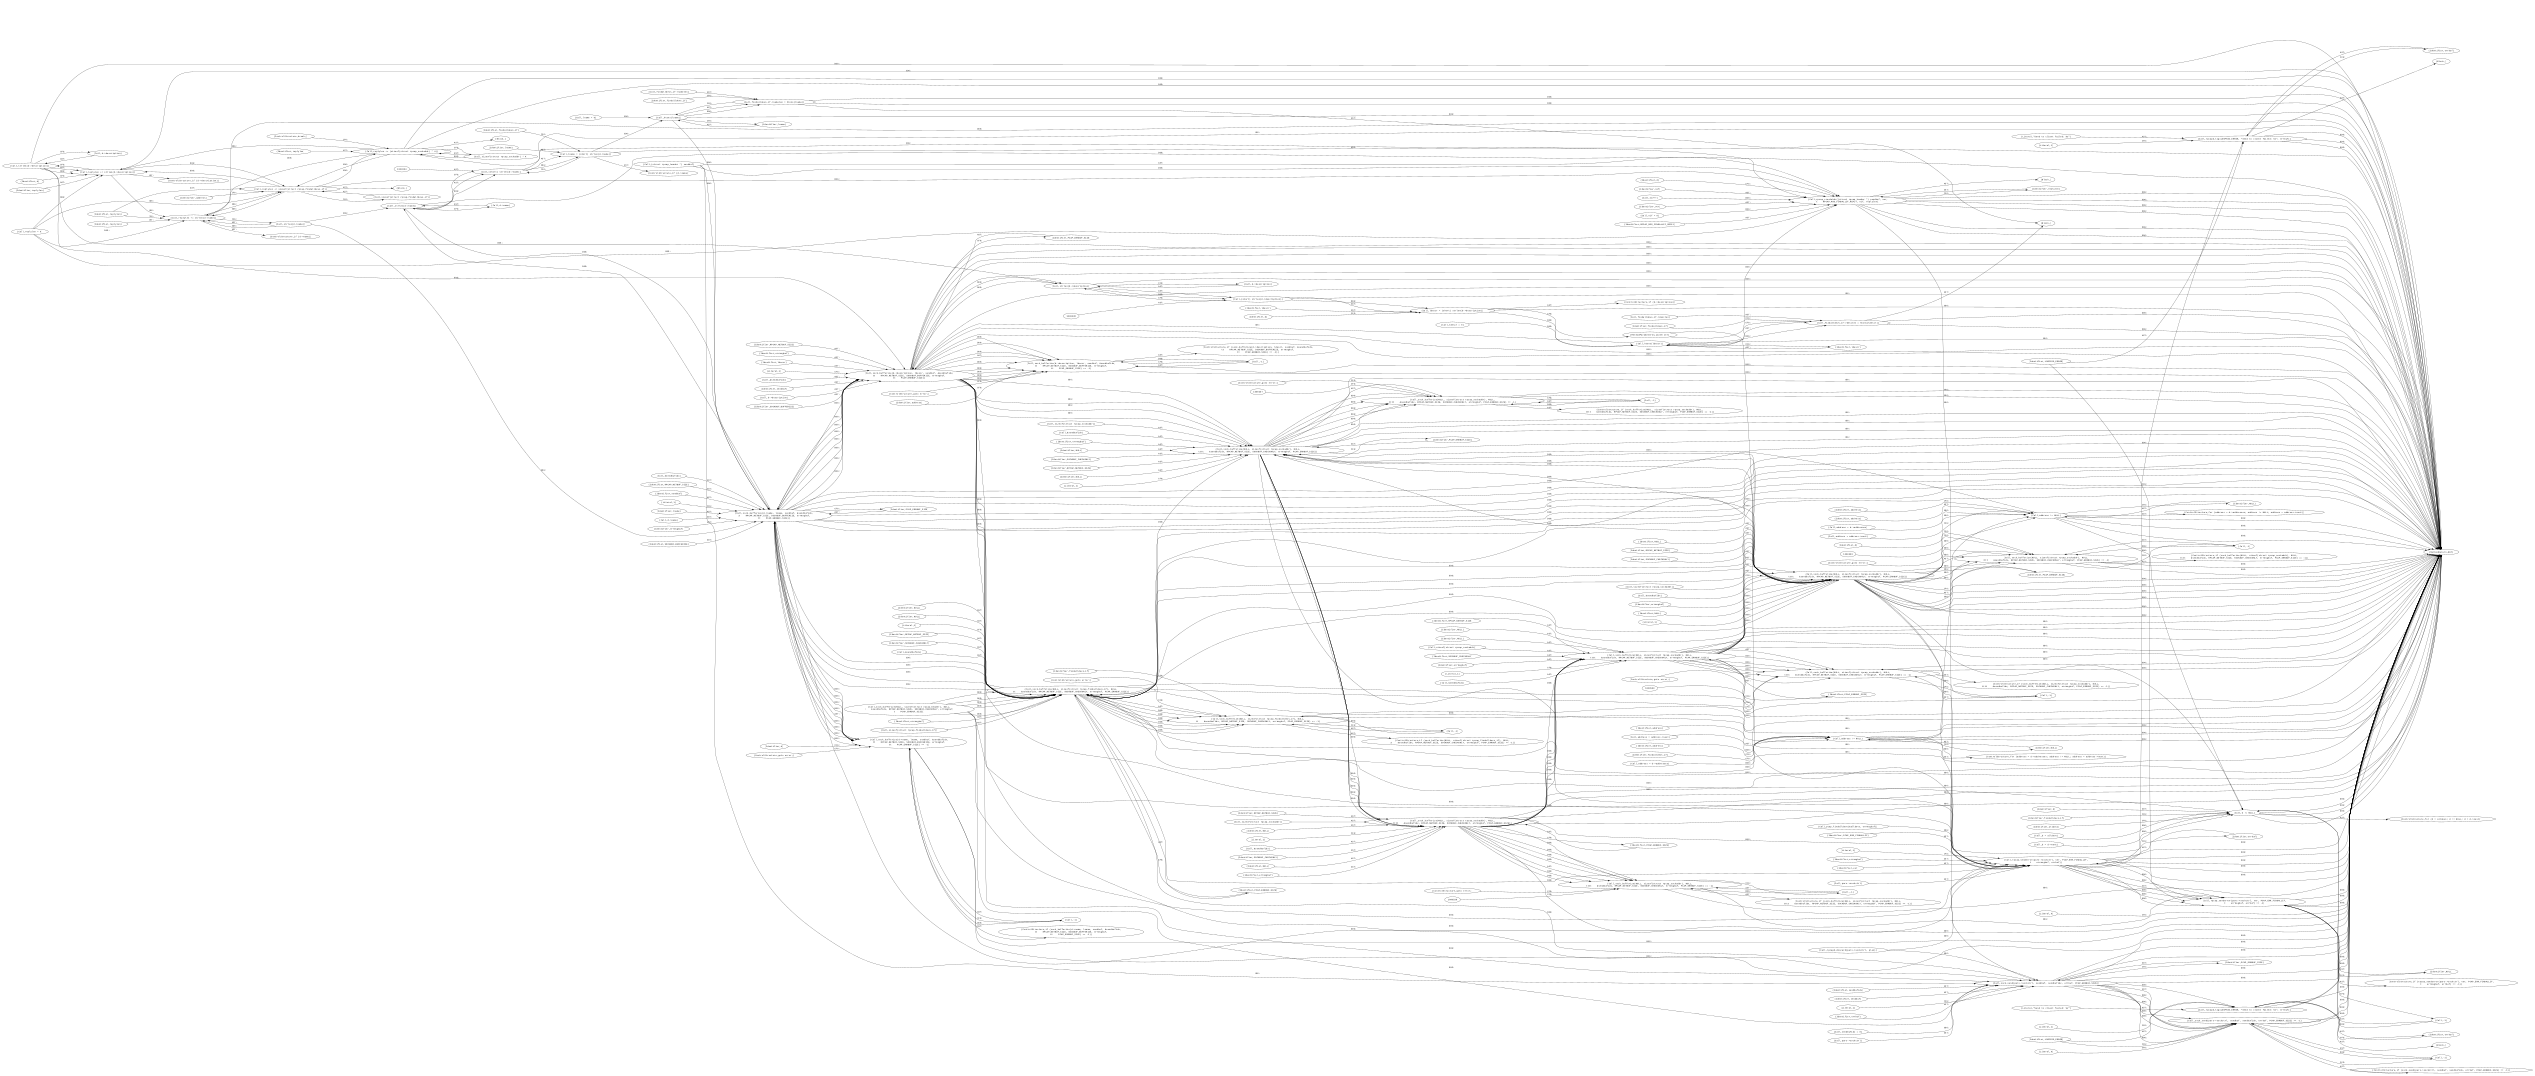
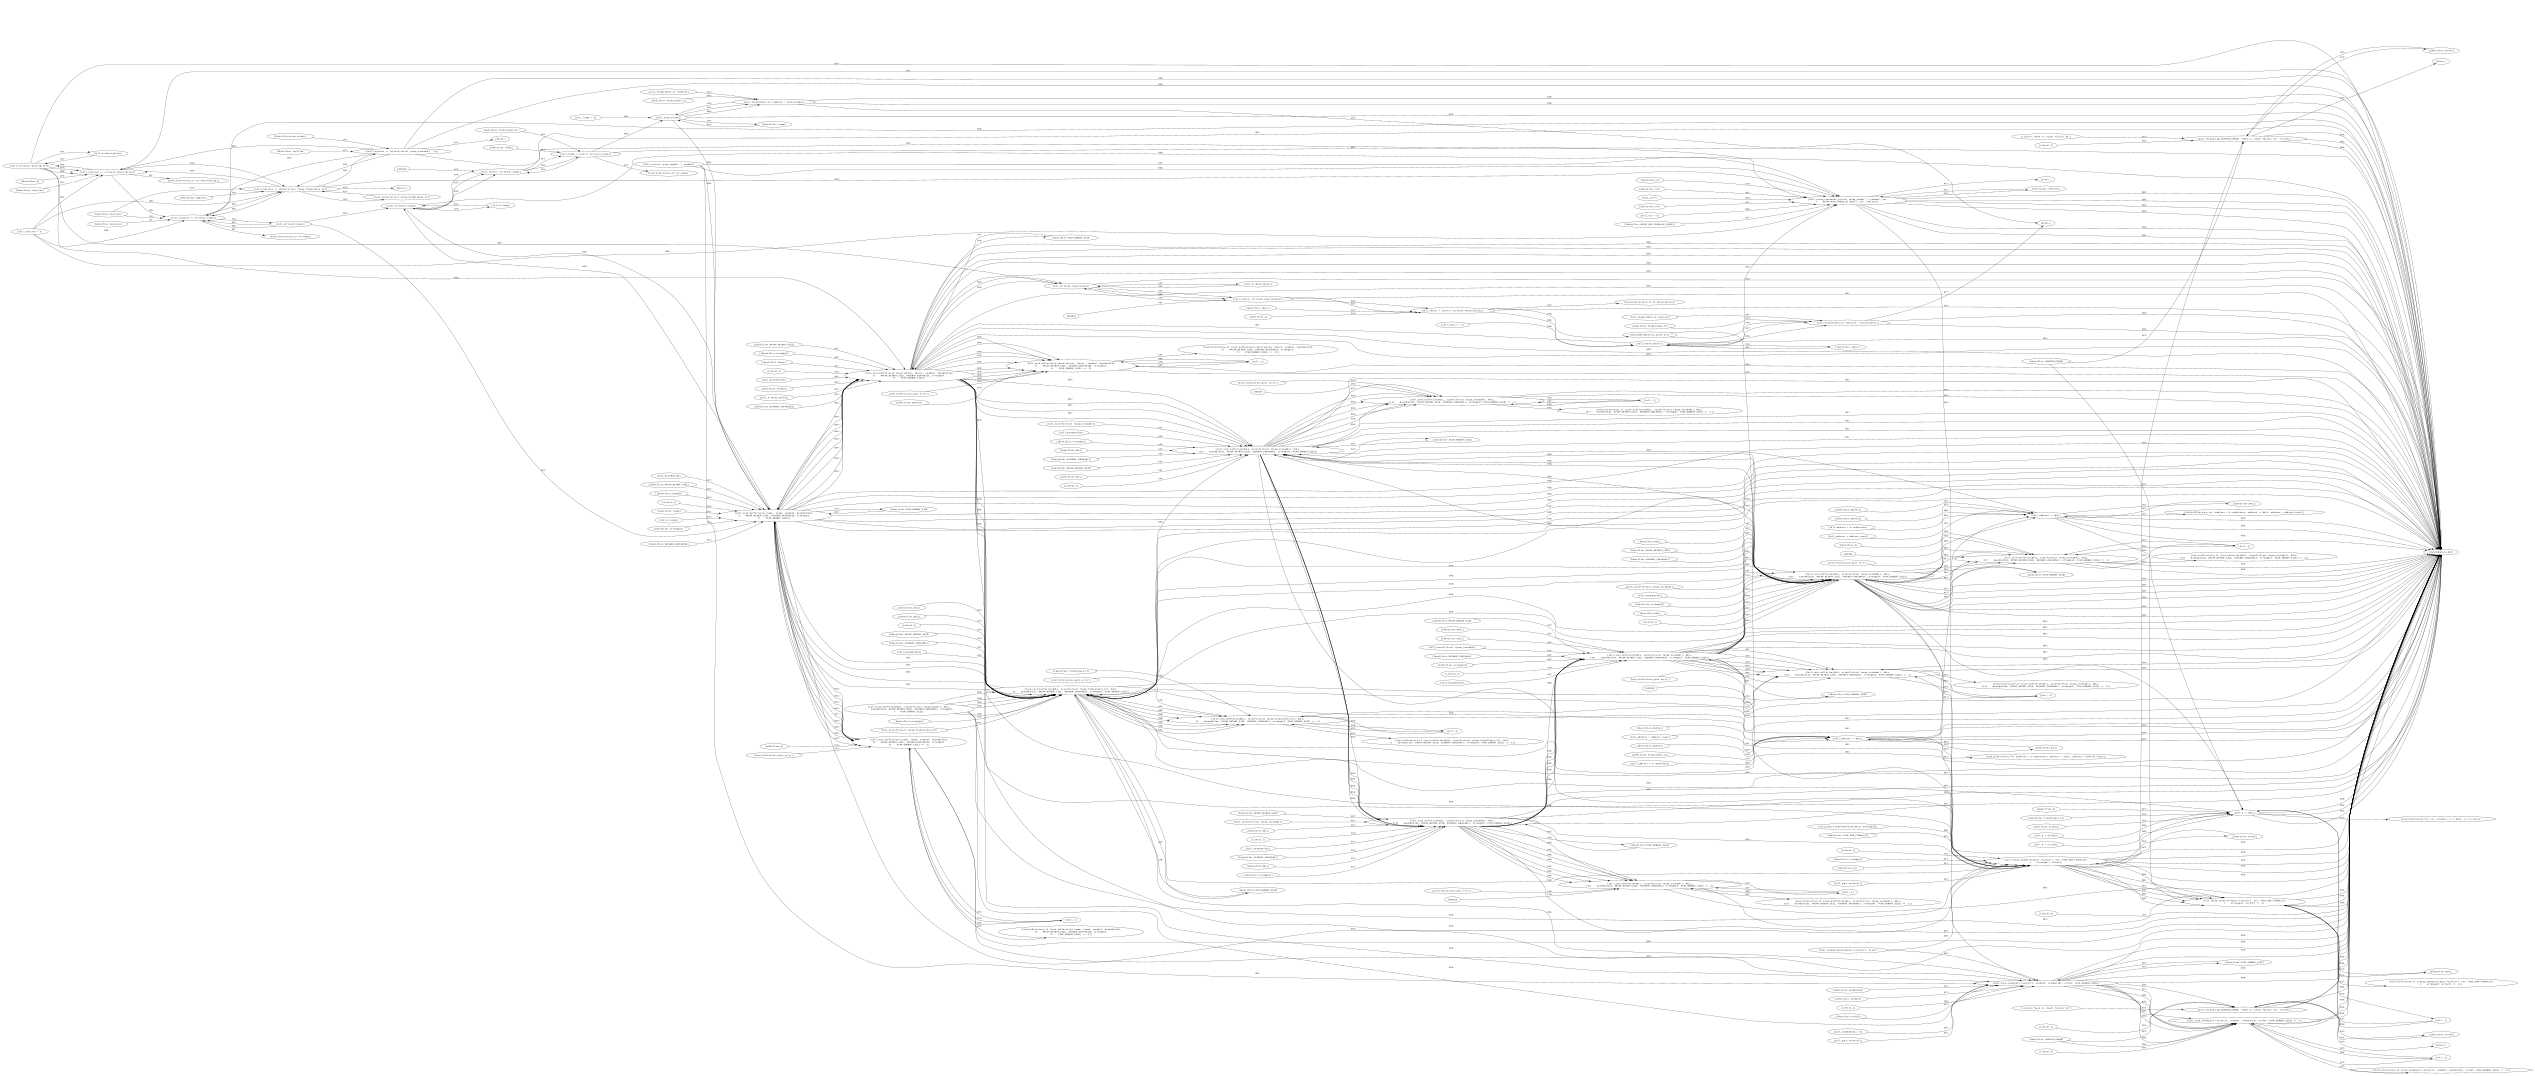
node "(Call,sizeof(struct rpcap_sockaddr) * 4)": removed
